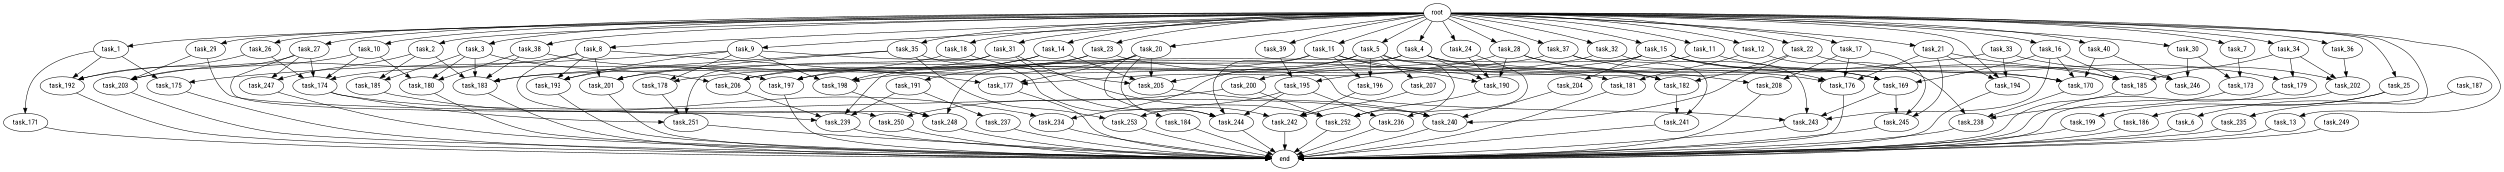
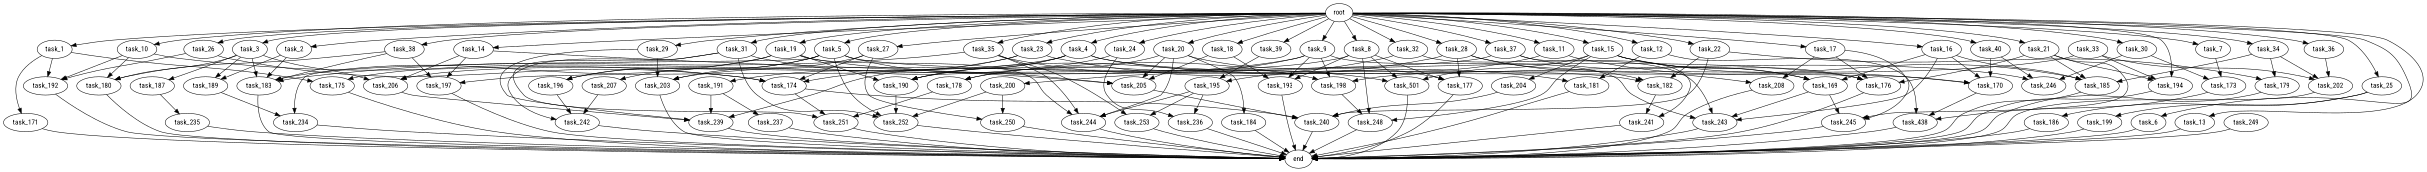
edge "task_3" -> "task_187": added
node "task_247": removed
node "task_201": label "task_201" -> "task_501"
node "task_238": label "task_238" -> "task_438"
